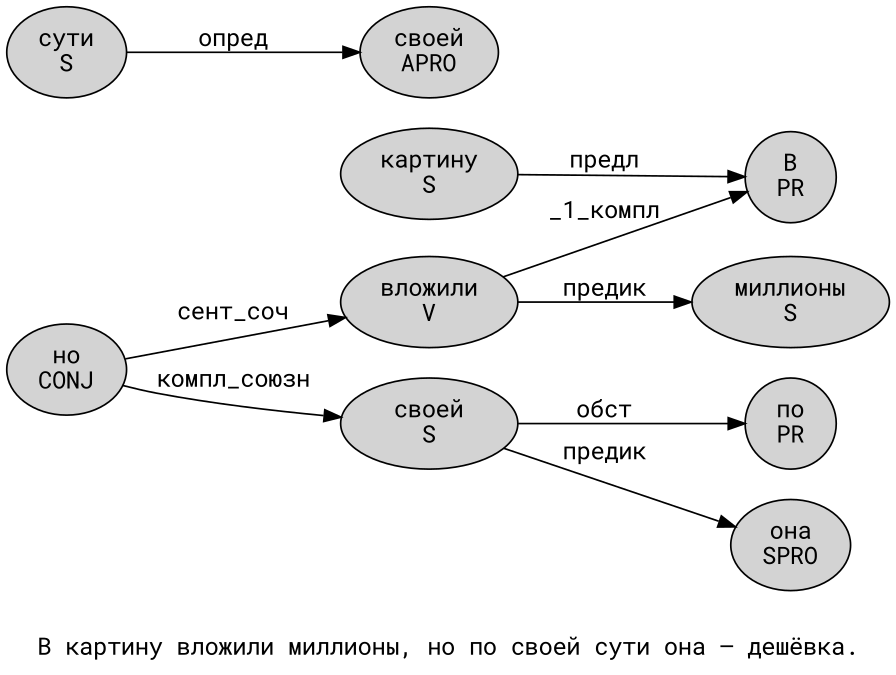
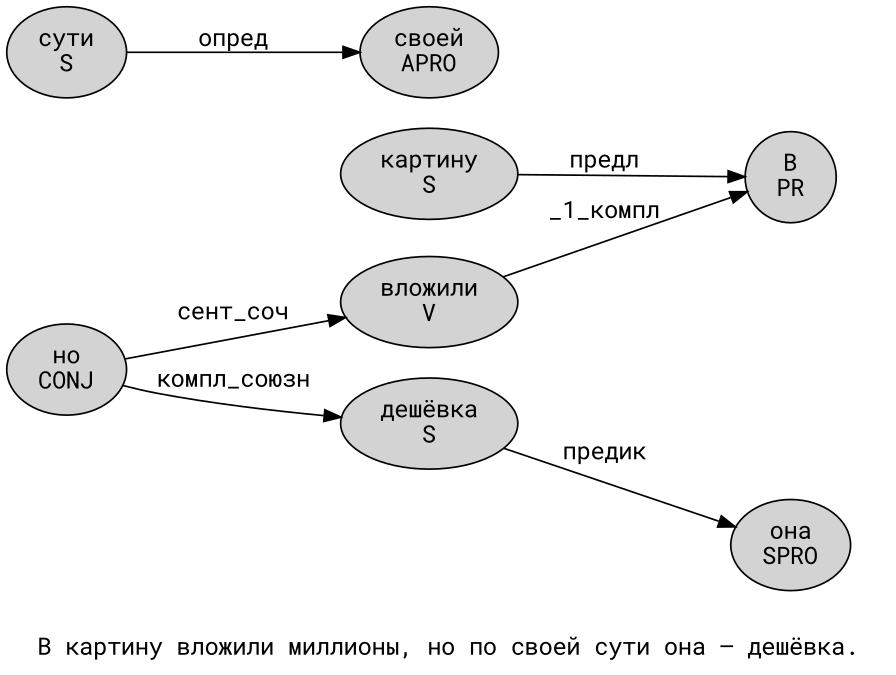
node "миллионы S": removed
node "своей S": label "своей S" -> "дешёвка S"
node "по PR": removed
